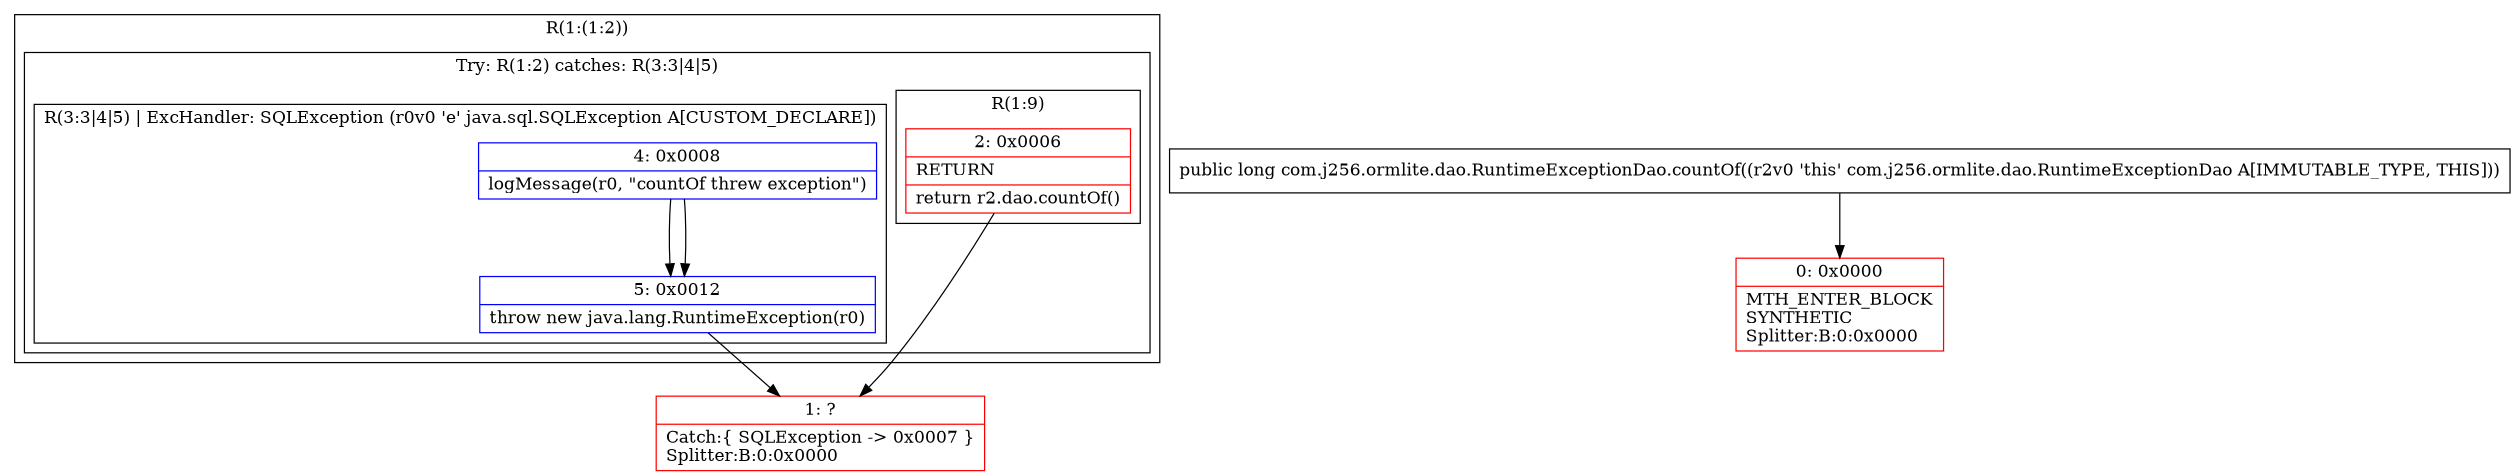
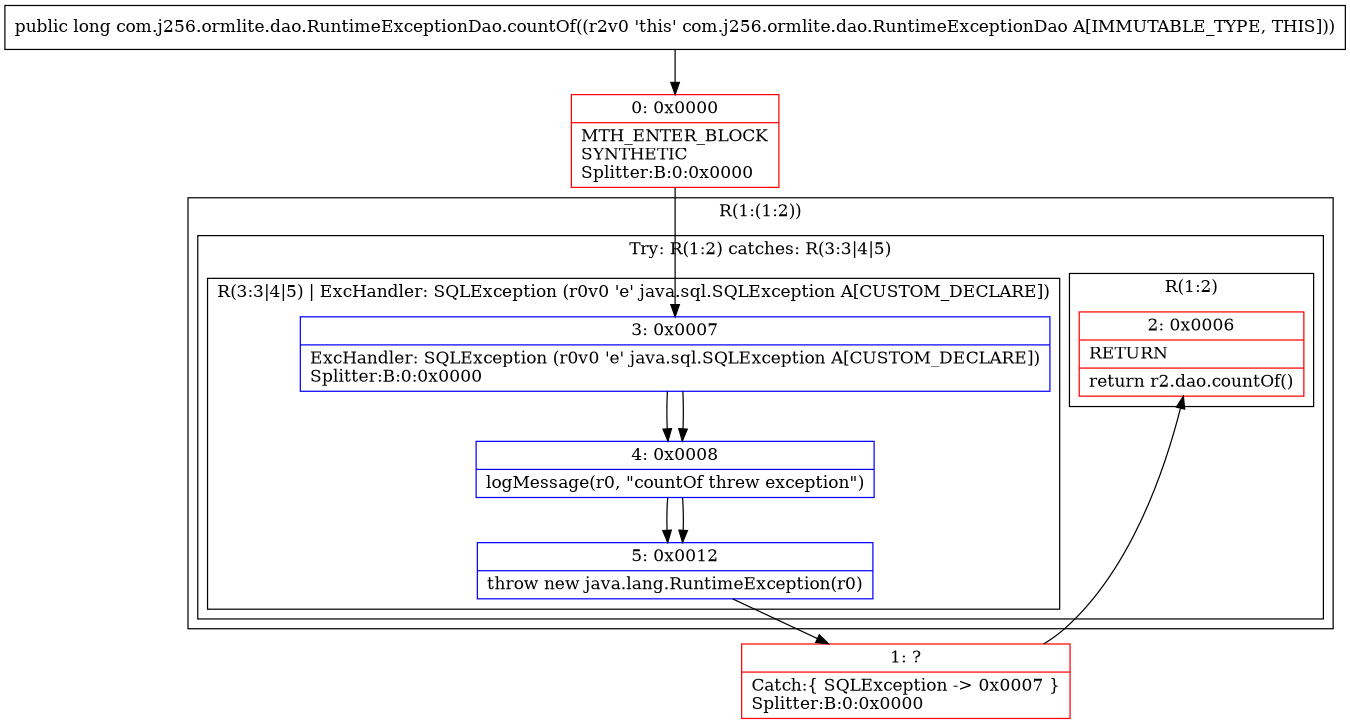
cluster "R(1:9)": label "R(1:9)" -> "R(1:2)"
edge "2: 0x0006" -> "1: ?": reversed
node "3: 0x0007": added
